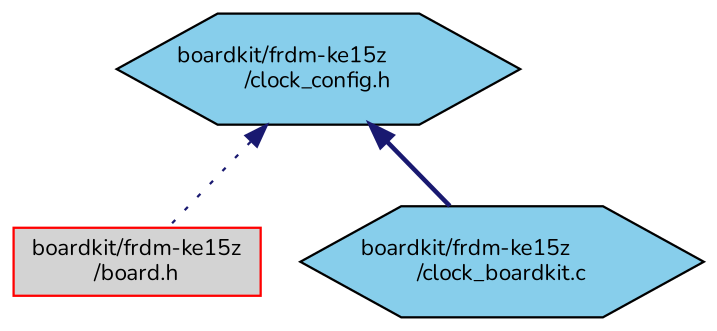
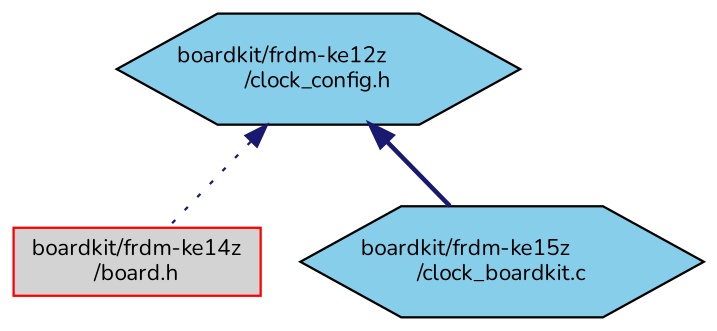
node "boardkit/frdm-ke15z /clock_config.h": label "boardkit/frdm-ke15z /clock_config.h" -> "boardkit/frdm-ke12z /clock_config.h"
node "boardkit/frdm-ke15z /board.h": label "boardkit/frdm-ke15z /board.h" -> "boardkit/frdm-ke14z /board.h"
